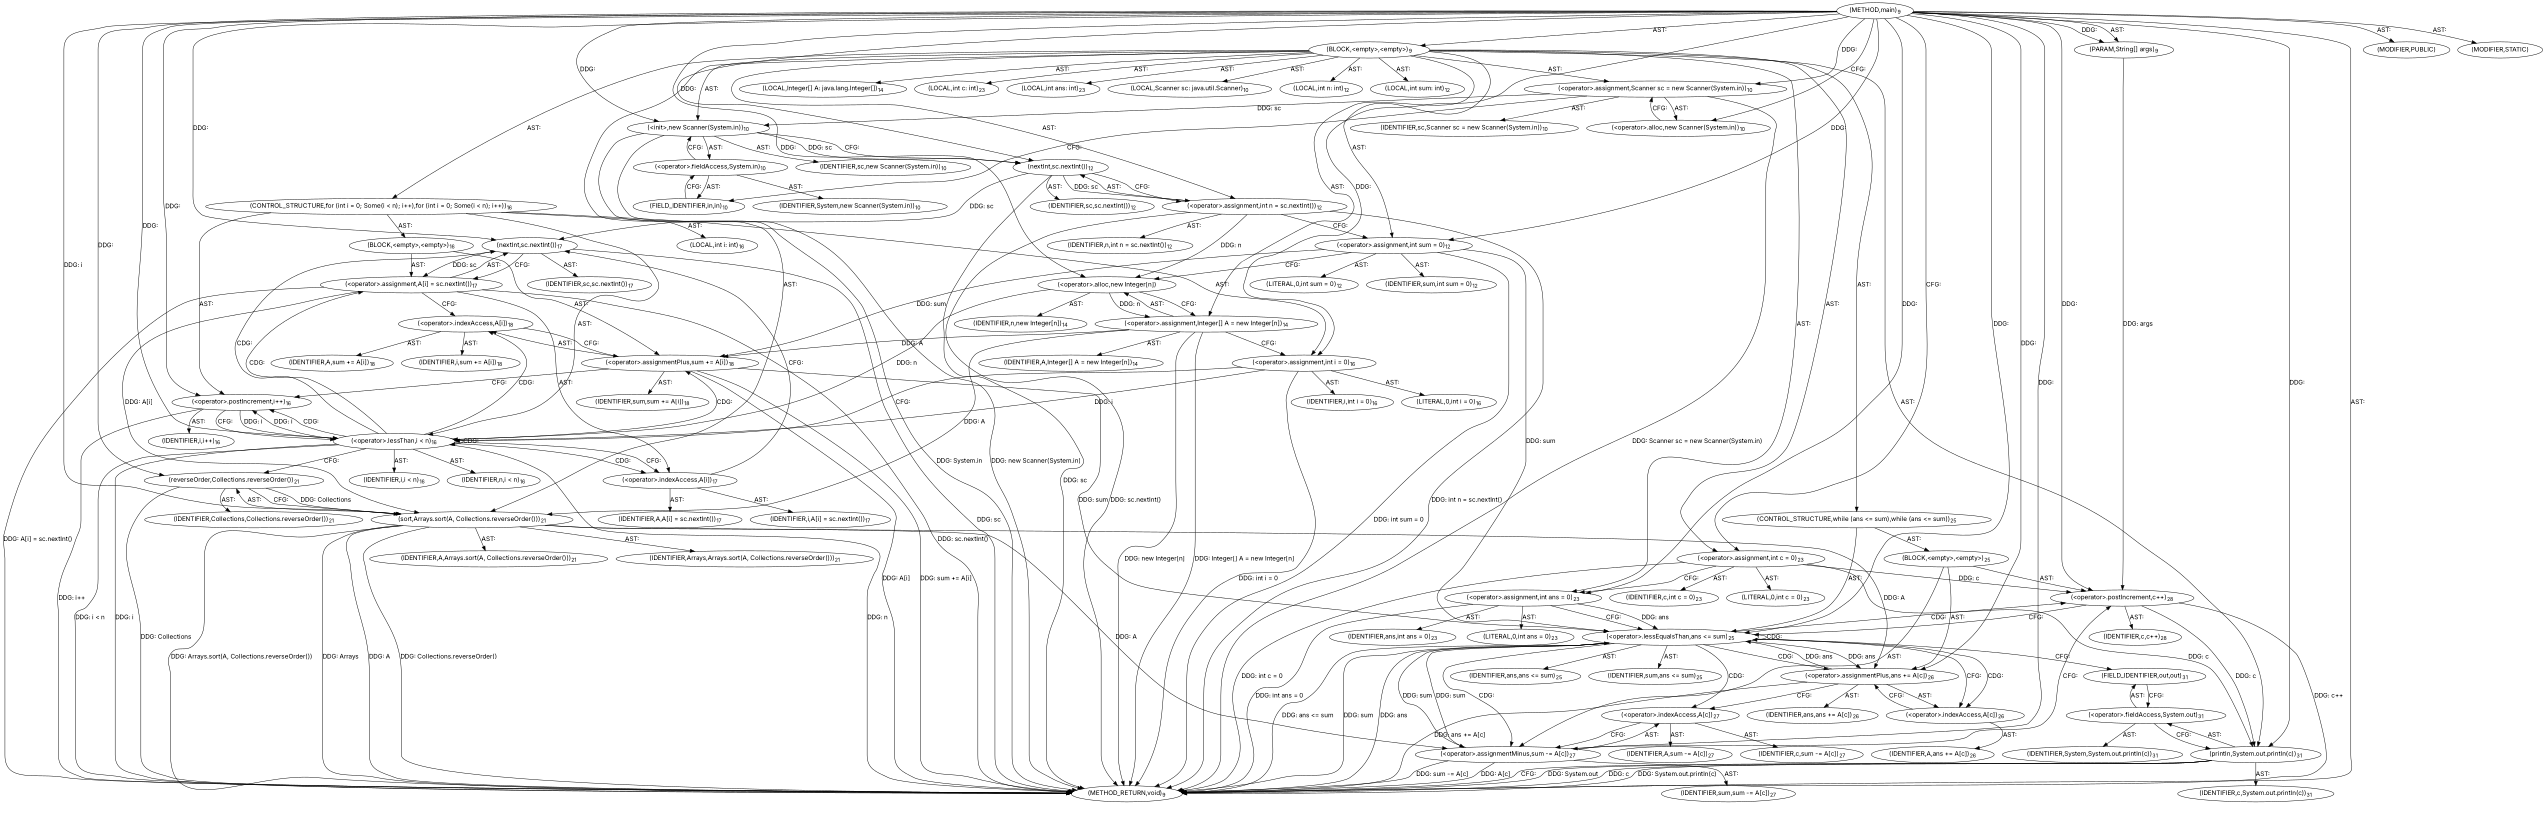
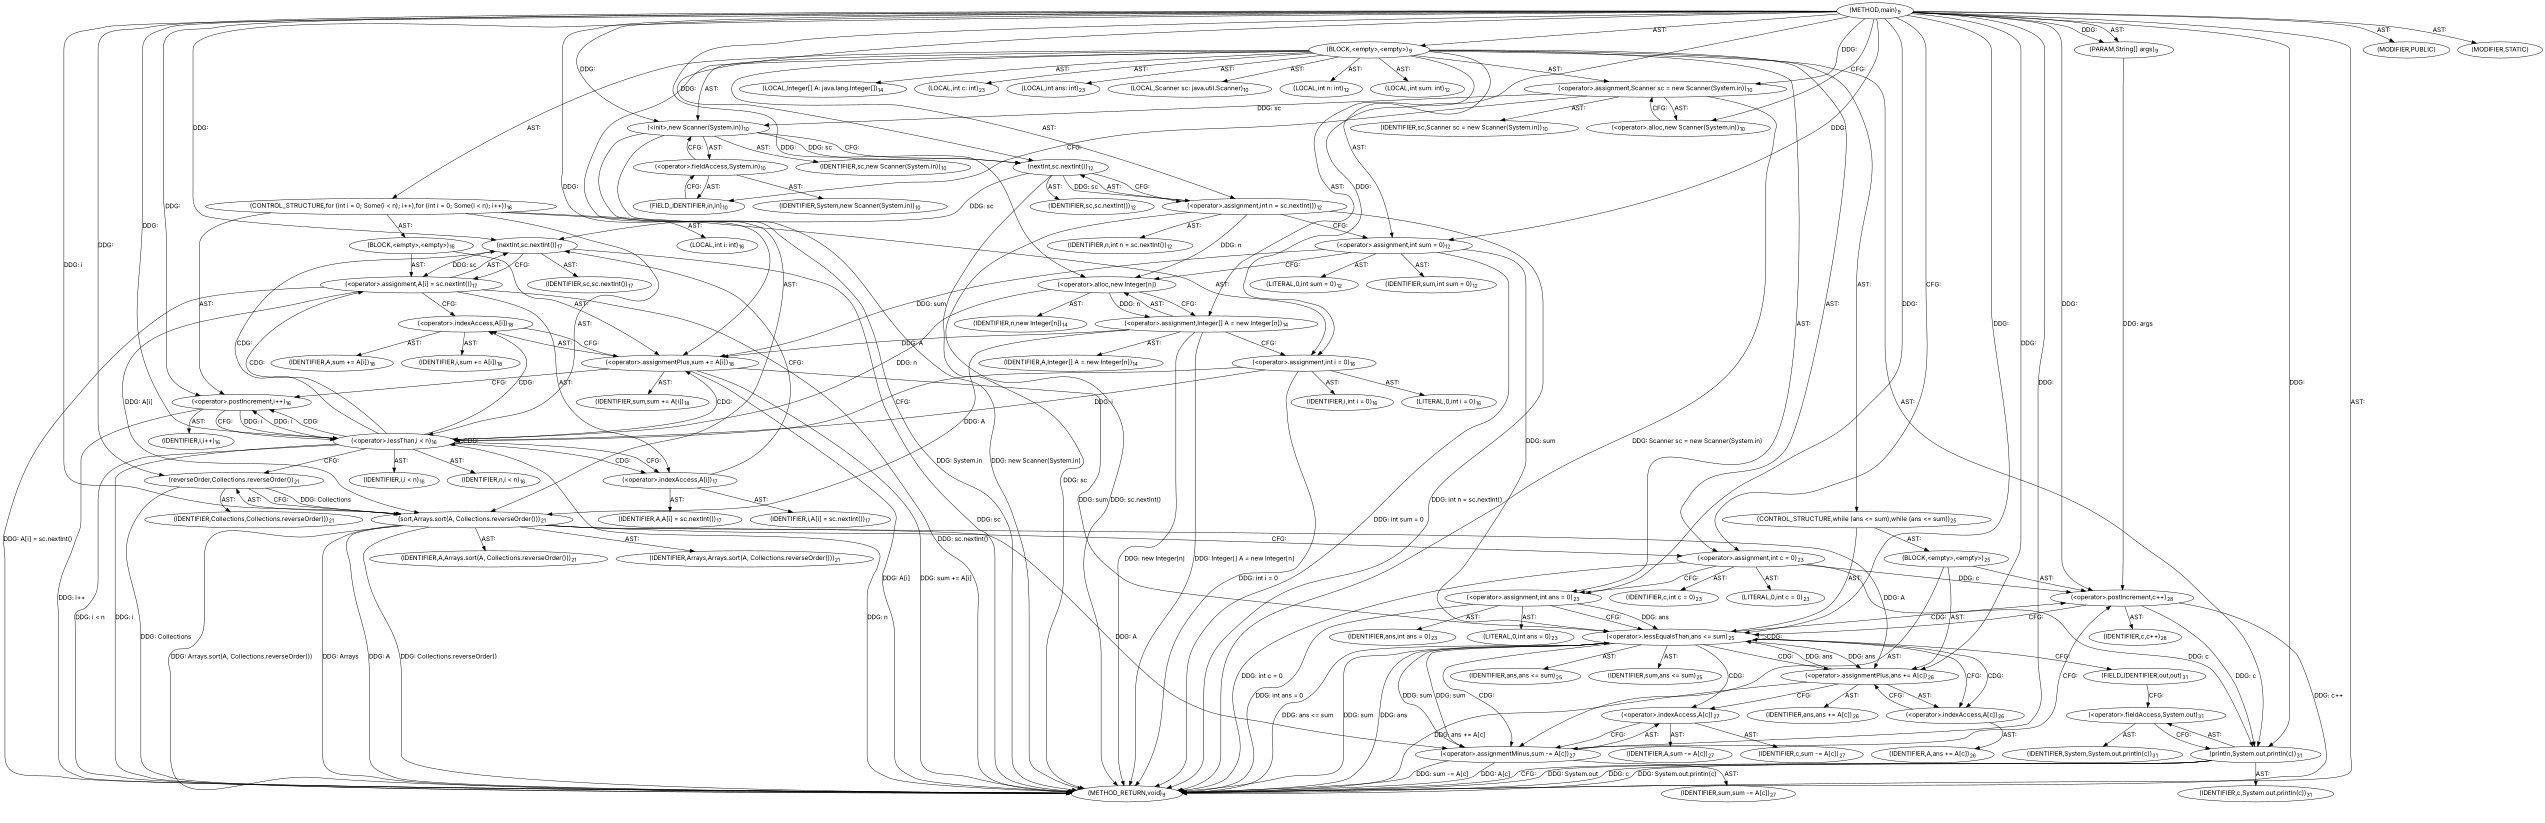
edge "(METHOD,main)" -> "(<operator>.assignmentPlus,sum += A[i])": added, label "DDG:"
edge "(sort,Arrays.sort(A, Collections.reverseOrder()))" -> "(<operator>.assignment,int c = 0)": added, label "CFG:"
edge "(<operator>.fieldAccess,System.out)" -> "(FIELD_IDENTIFIER,out,out)": removed, label "AST:"
